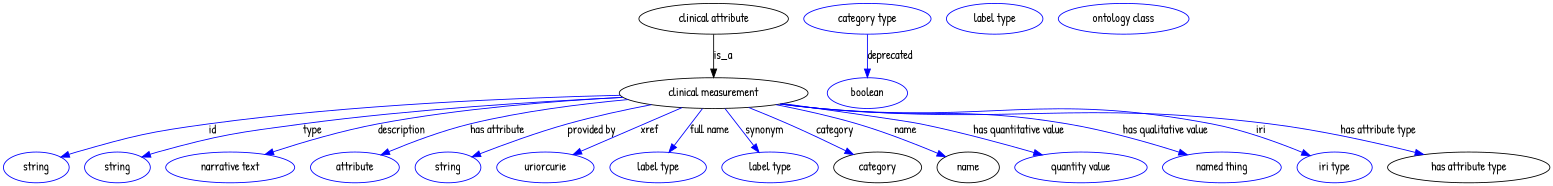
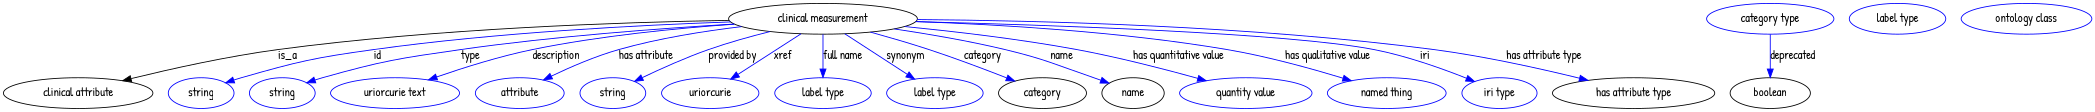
edge "clinical attribute" -> "clinical measurement": reversed
node "boolean": color blue -> black
node "narrative text": label "narrative text" -> "uriorcurie text"
